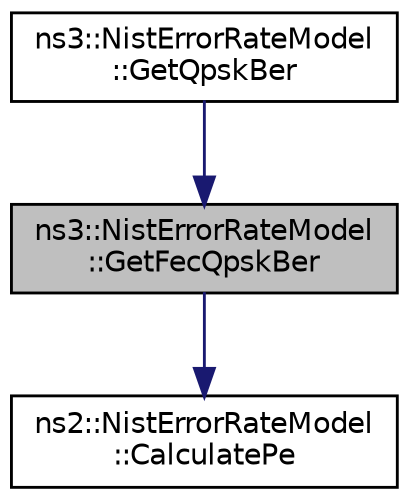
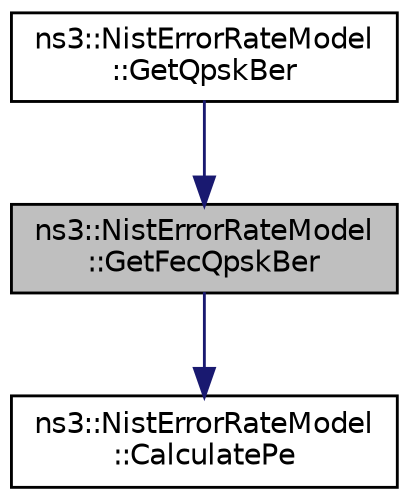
node "ns2::NistErrorRateModel ::CalculatePe": label "ns2::NistErrorRateModel ::CalculatePe" -> "ns3::NistErrorRateModel ::CalculatePe"
